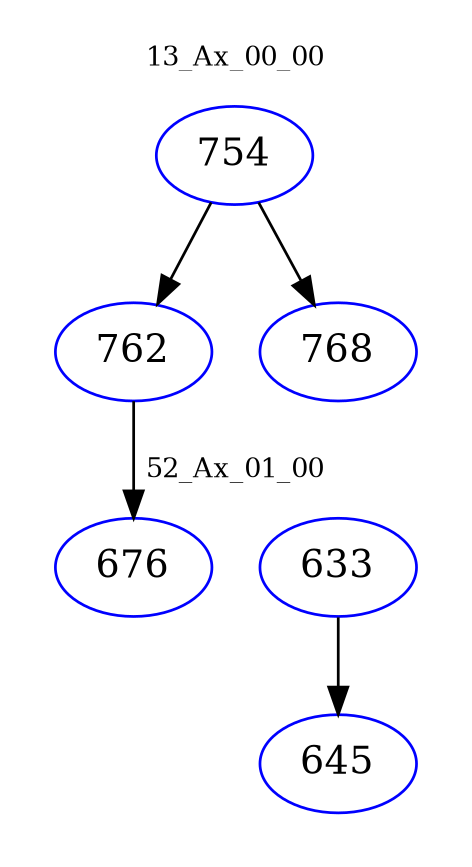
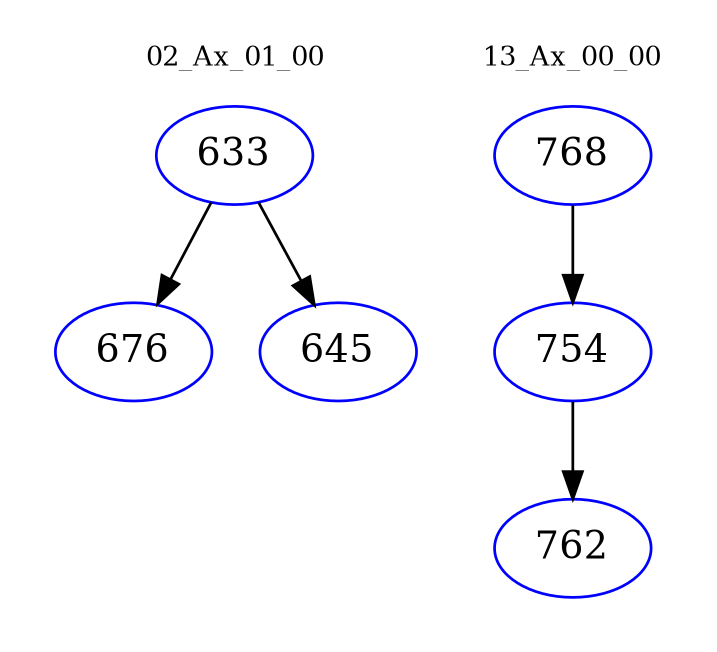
edge "754" -> "768": reversed
edge "762" -> "676": now "633" -> "676"
cluster "52_Ax_01_00": label "52_Ax_01_00" -> "02_Ax_01_00"
